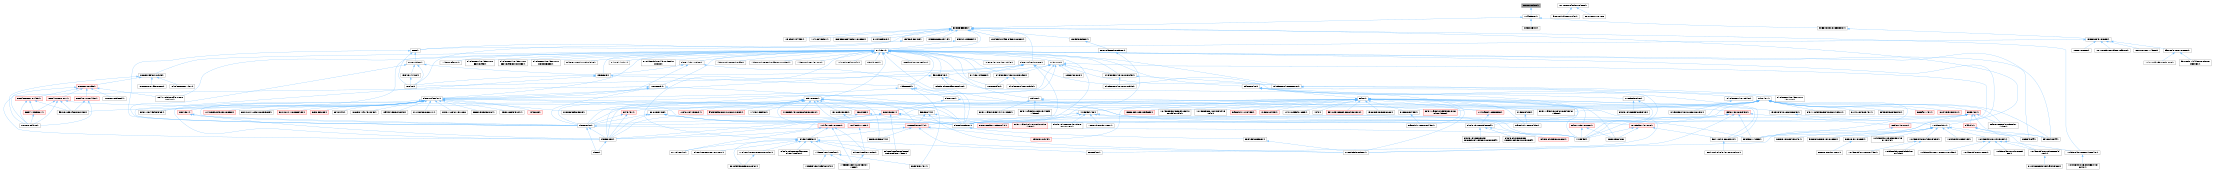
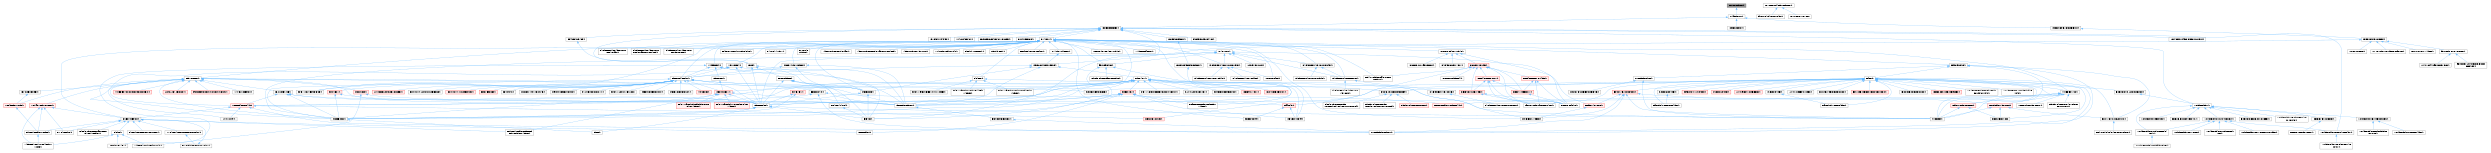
edge "SWindow.h" -> "DlgPickAssetPath.h": reversed
node "SWorldPartitionBuildNavigation Dialog.h": label "SWorldPartitionBuildNavigation Dialog.h" -> "Dynamic Dialog.h"
edge "SWindowTitleBar.h" -> "SlateApplicationBase.h": reversed
edge "DetailWidgetRow.h" -> "PropertyHandle.h": added
node "IPixelStreaming2InputModule.h": added
edge "WidgetPath.h" -> "SlateCore.h": reversed
edge "DiffUtils.h" -> "PropertyHandle.h": added
edge "SRigVMGraphPinEditableName ValueWidget.h" -> "SlateUser.h": now "SRigVMGraphPinEditableName ValueWidget.h" -> "SComboBox.h"
edge "SSkeletonWidget.h" -> "IDetailPropertyRow.h": now "DetailLayoutBuilder.h" -> "IDetailPropertyRow.h"
edge "Engine.h" -> "SlateBasics.h": added
node "Utils.h": label "Utils.h" -> "BrushBuilderDragDropOp.h"
edge "SlateExtras.h" -> "SDockTab.h": now "WidgetBlueprintEditorUtils.h" -> "SDockTab.h"
edge "DisplayClusterObjectRef.h" -> "AnimGraphNode_Base.h": now "DisplayClusterObjectRef.h" -> "Editor.h"
node "BaseAssetToolkit.h": label "BaseAssetToolkit.h" -> "AnimNotify.h"
edge "BPVariableDragDropAction.h" -> "BlueprintEditor.h": reversed
node "WidgetBlueprintEditor.h": label "WidgetBlueprintEditor.h" -> "Dialog.h"
node "WorldPartitionStaticLighting Builder.h": label "WorldPartitionStaticLighting Builder.h" -> "WorldPartitionStaticLighting Texture.h"
